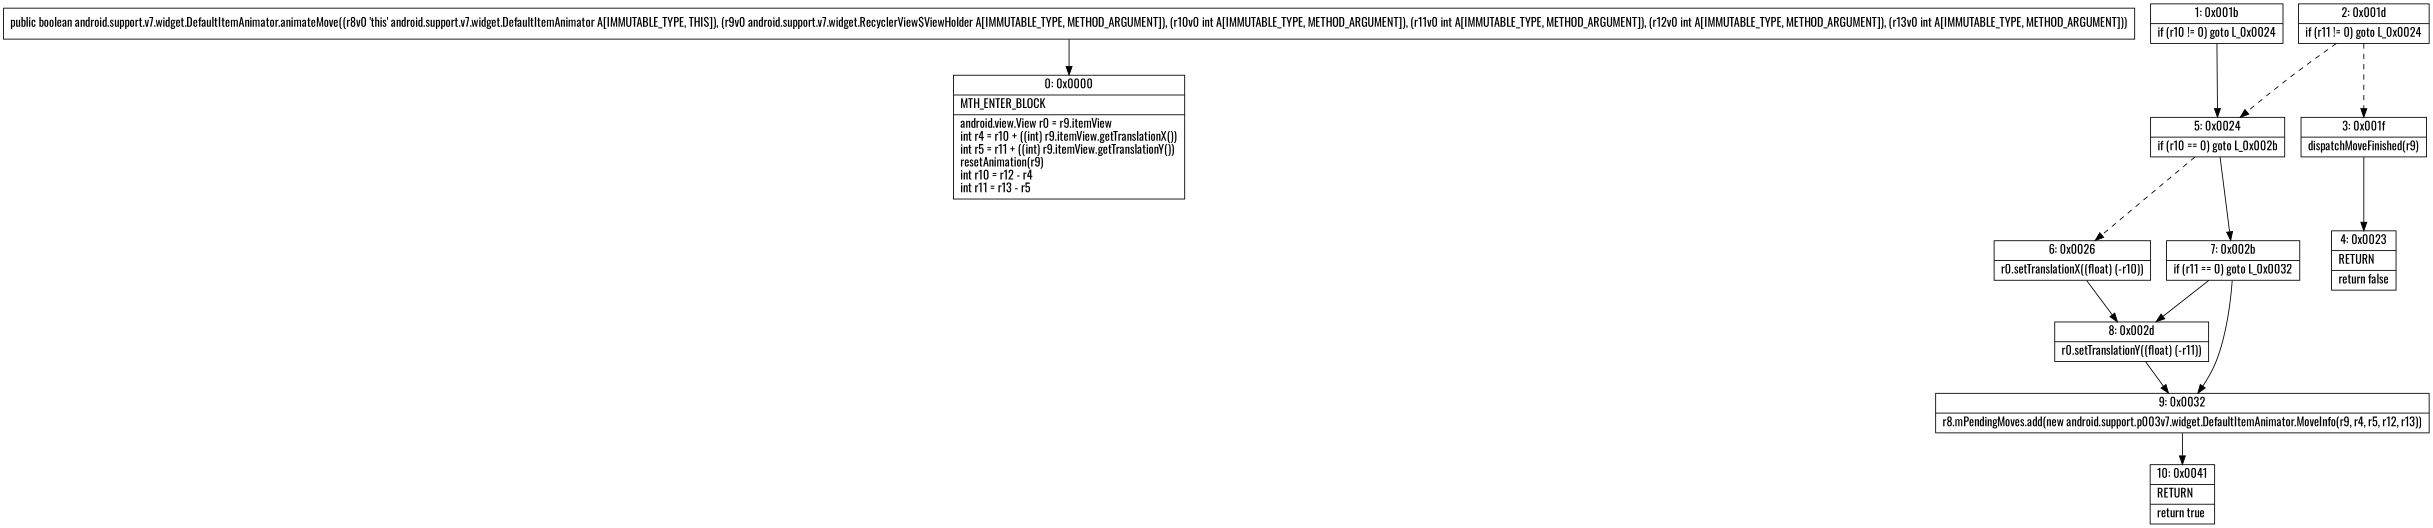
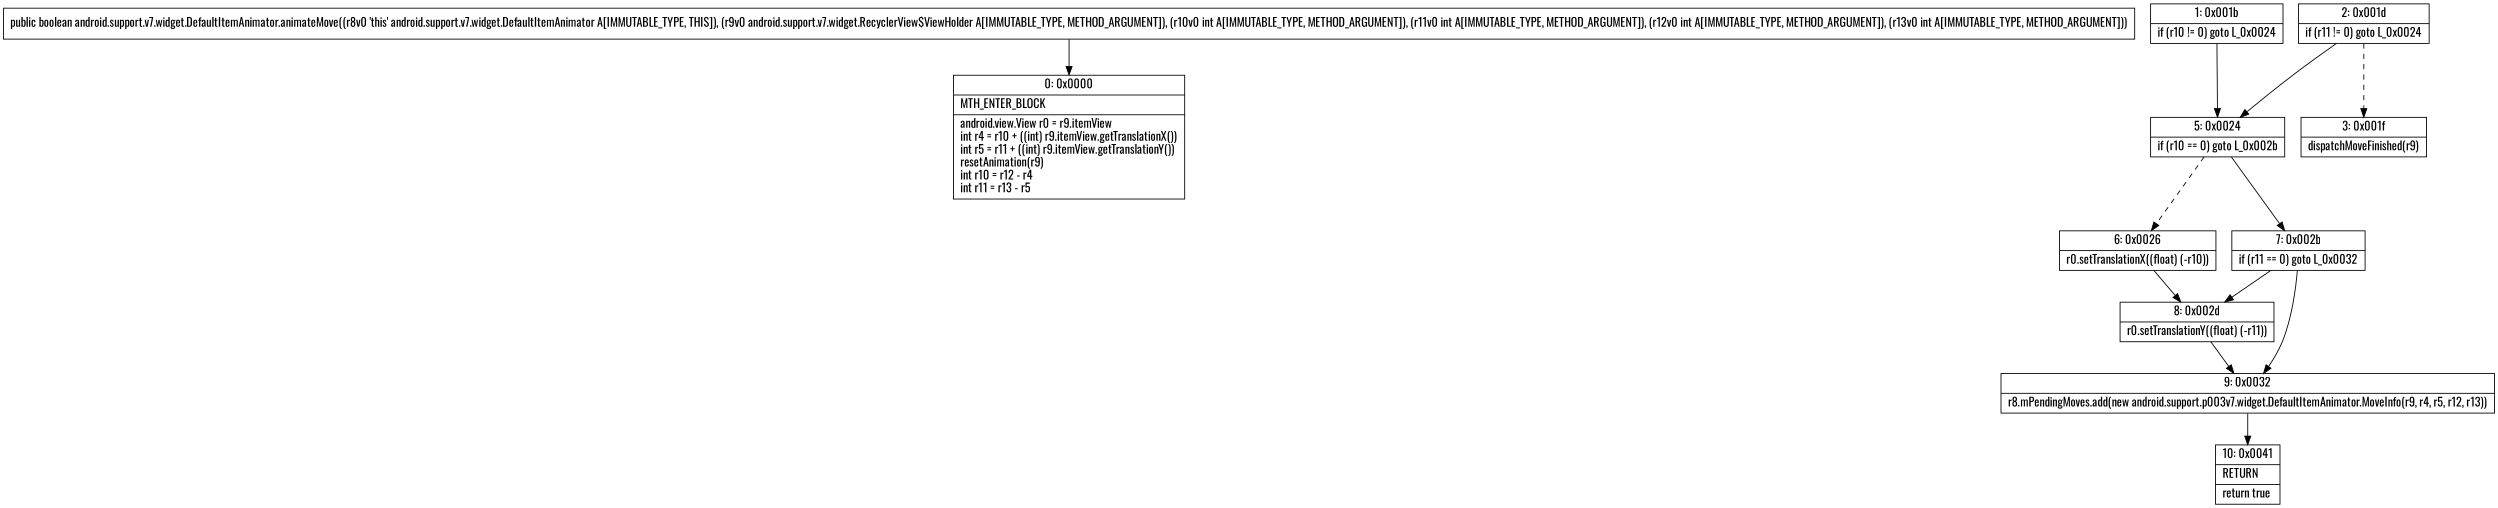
edge "2: 0x001d" -> "5: 0x0024": style dashed -> solid
node "4: 0x0023": removed
